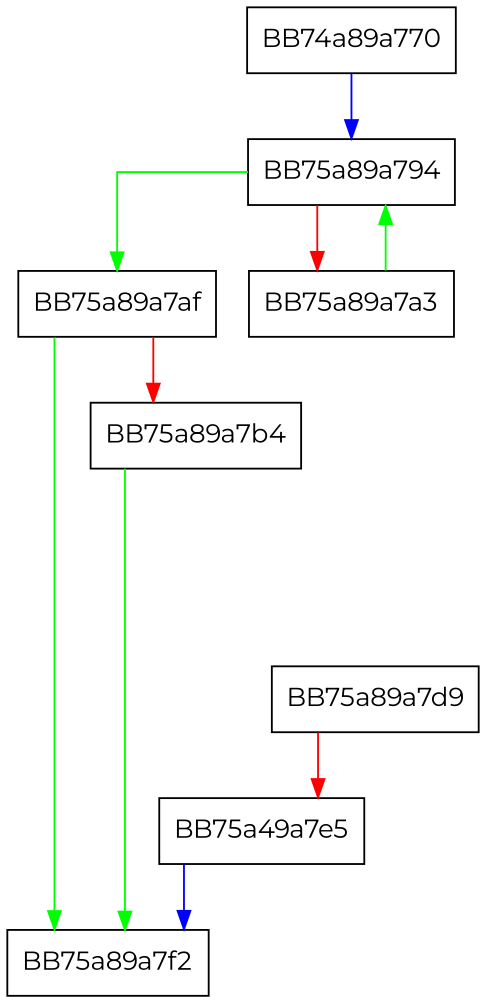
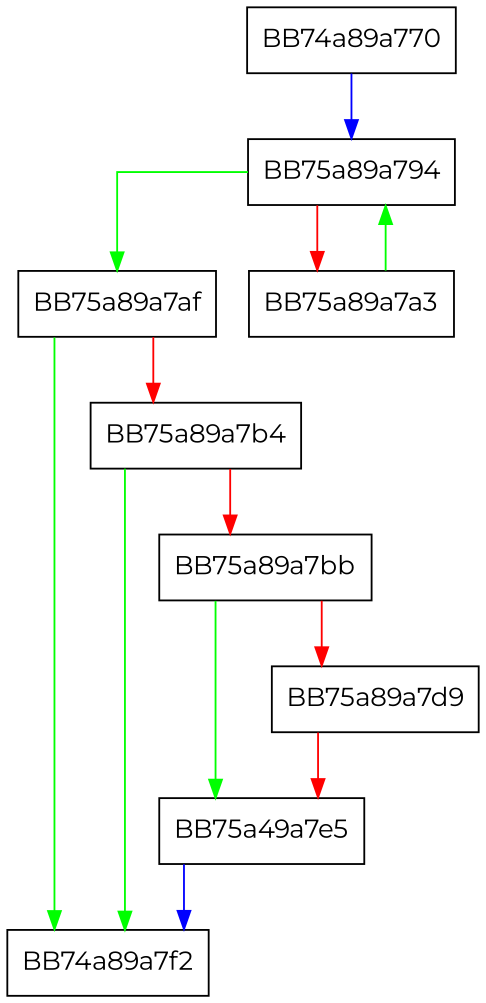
node "BB75a89a7bb": added
node "BB75a89a7f2": label "BB75a89a7f2" -> "BB74a89a7f2"
